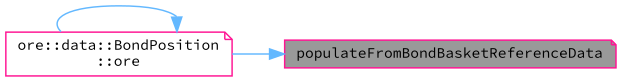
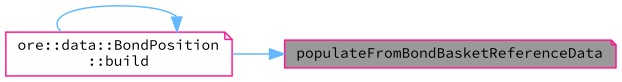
node "ore::data::BondPosition ::ore": label "ore::data::BondPosition ::ore" -> "ore::data::BondPosition ::build"
